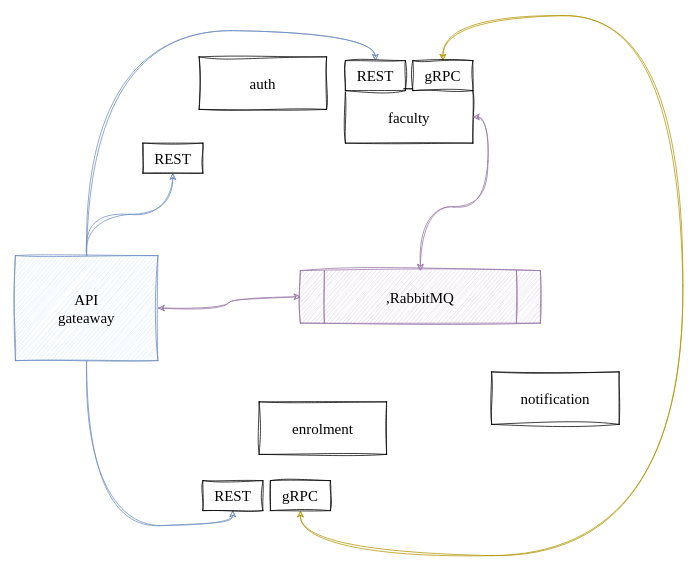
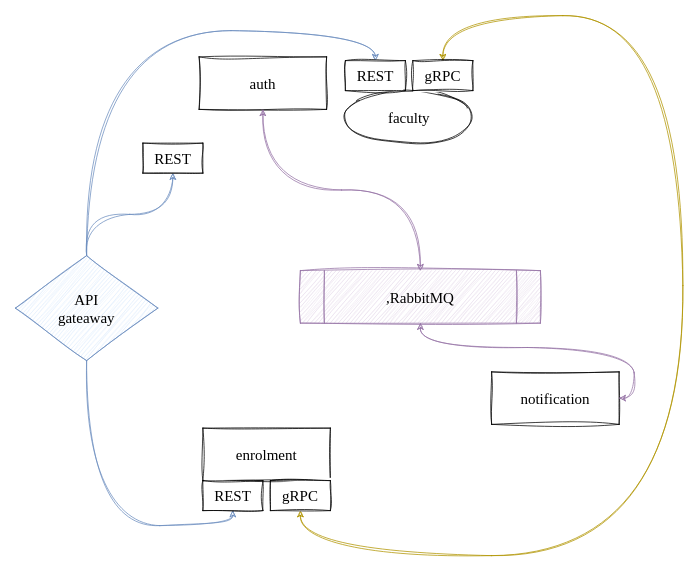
node "faculty": shape rectangle -> ellipse
edge "faculty" -- ",RabbitMQ": now "auth" -- ",RabbitMQ"
edge ",RabbitMQ" -- "API gateaway": now ",RabbitMQ" -- "notification"
node "API gateaway": shape rectangle -> diamond
node "enrolment": moved (323, 428) -> (267, 454)
